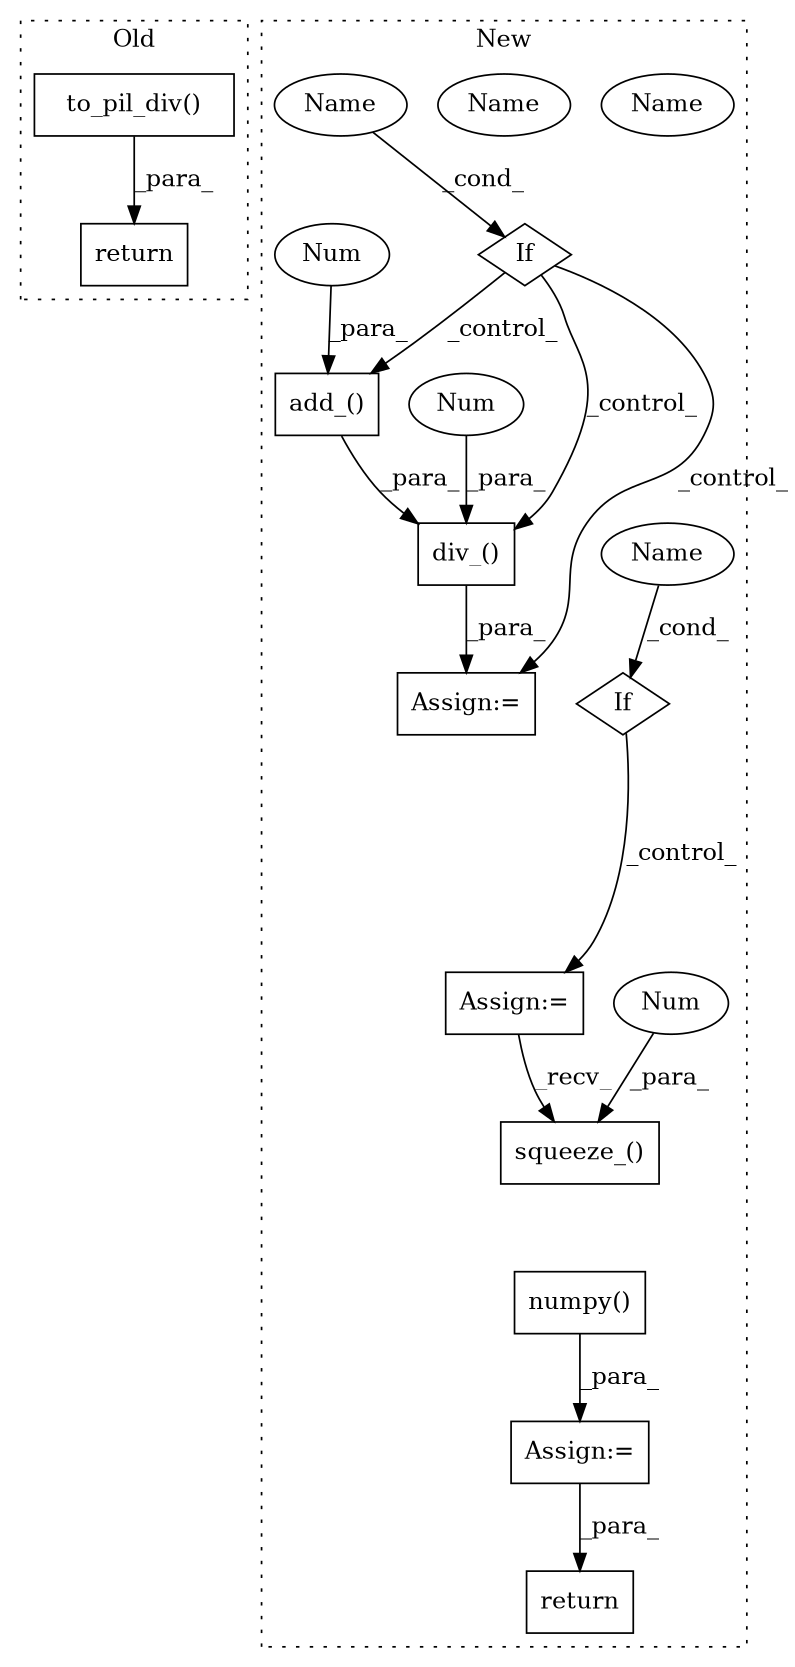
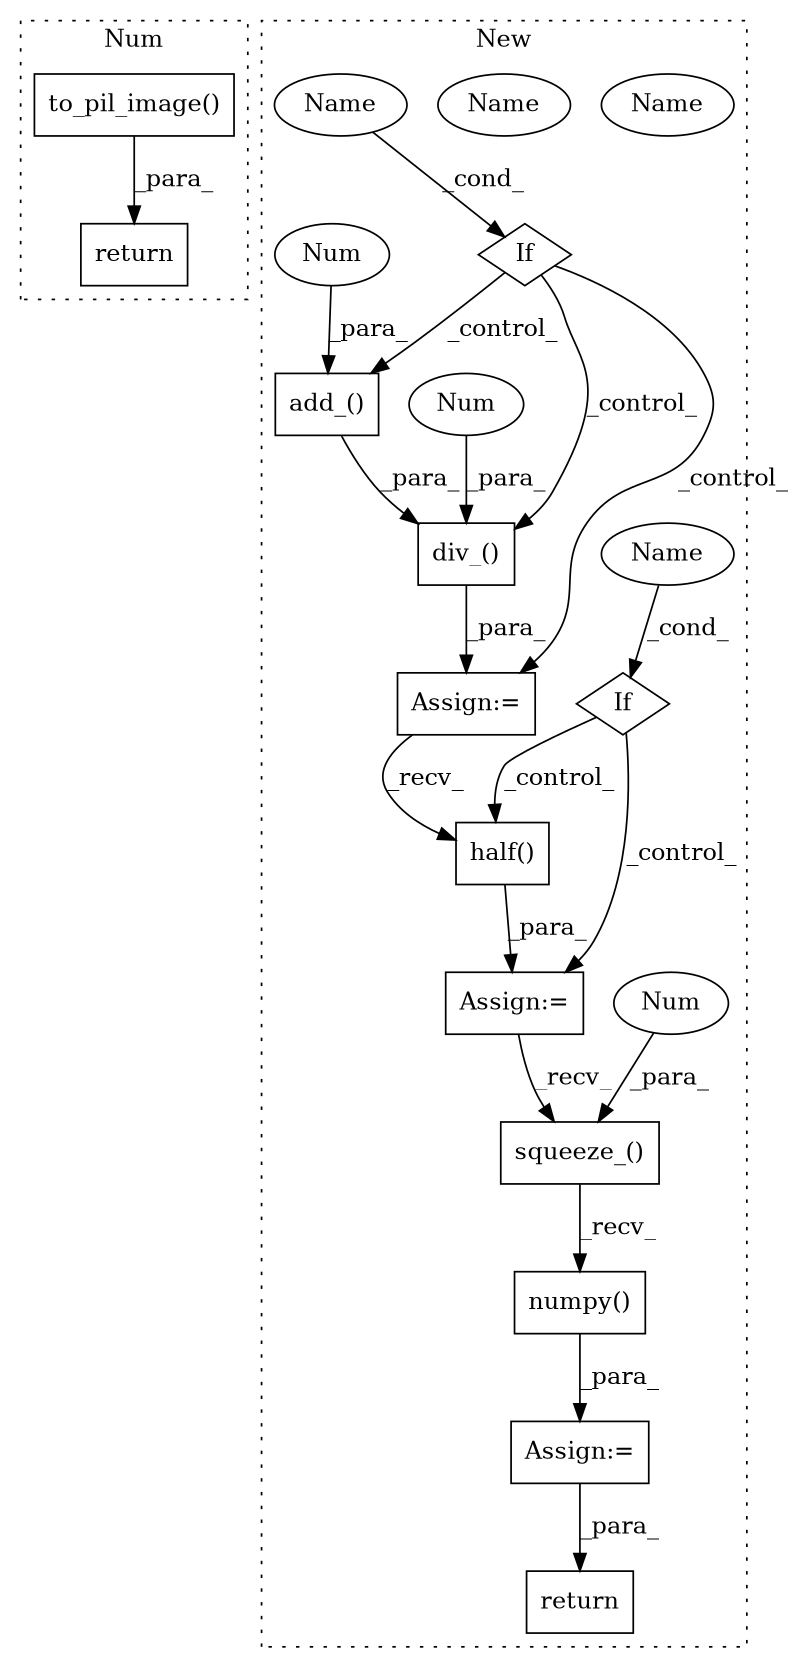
cluster "Old": label "Old" -> "Num"
node "to_pil_div()": label "to_pil_div()" -> "to_pil_image()"
node "half()": added
edge "squeeze_()" -> "numpy()": added, label "_recv_"
